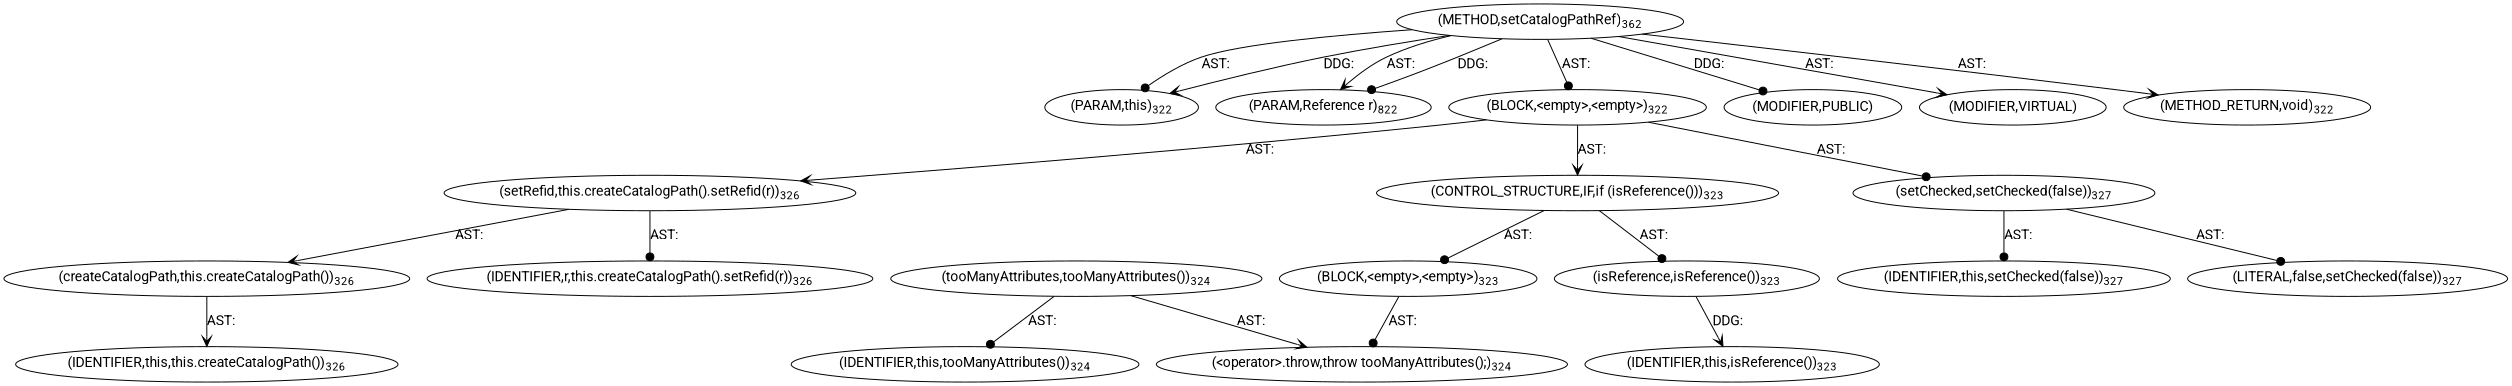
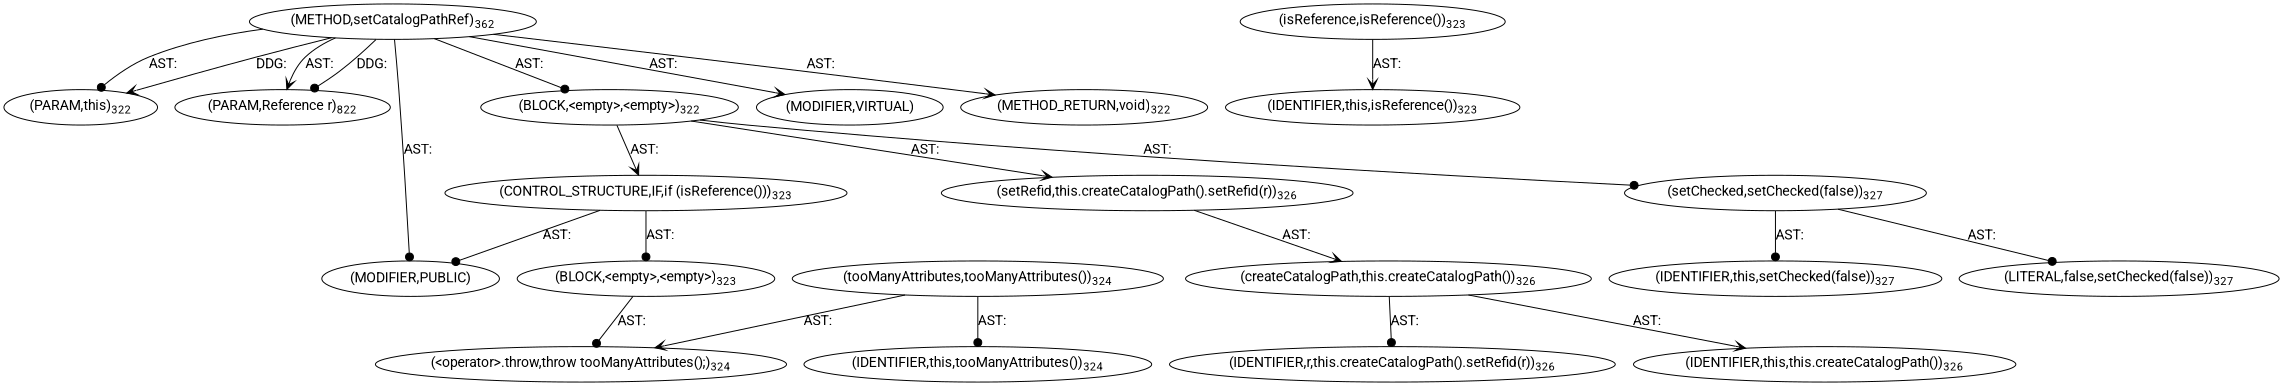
edge "(METHOD,setCatalogPathRef)" -> "(MODIFIER,PUBLIC)": label "DDG: " -> "AST: "
edge "(setRefid,this.createCatalogPath().setRefid(r))" -> "(IDENTIFIER,r,this.createCatalogPath().setRefid(r))": now "(createCatalogPath,this.createCatalogPath())" -> "(IDENTIFIER,r,this.createCatalogPath().setRefid(r))"
edge "(CONTROL_STRUCTURE,IF,if (isReference()))" -> "(isReference,isReference())": now "(CONTROL_STRUCTURE,IF,if (isReference()))" -> "(MODIFIER,PUBLIC)"
edge "(isReference,isReference())" -> "(IDENTIFIER,this,isReference())": label "DDG: " -> "AST: "
